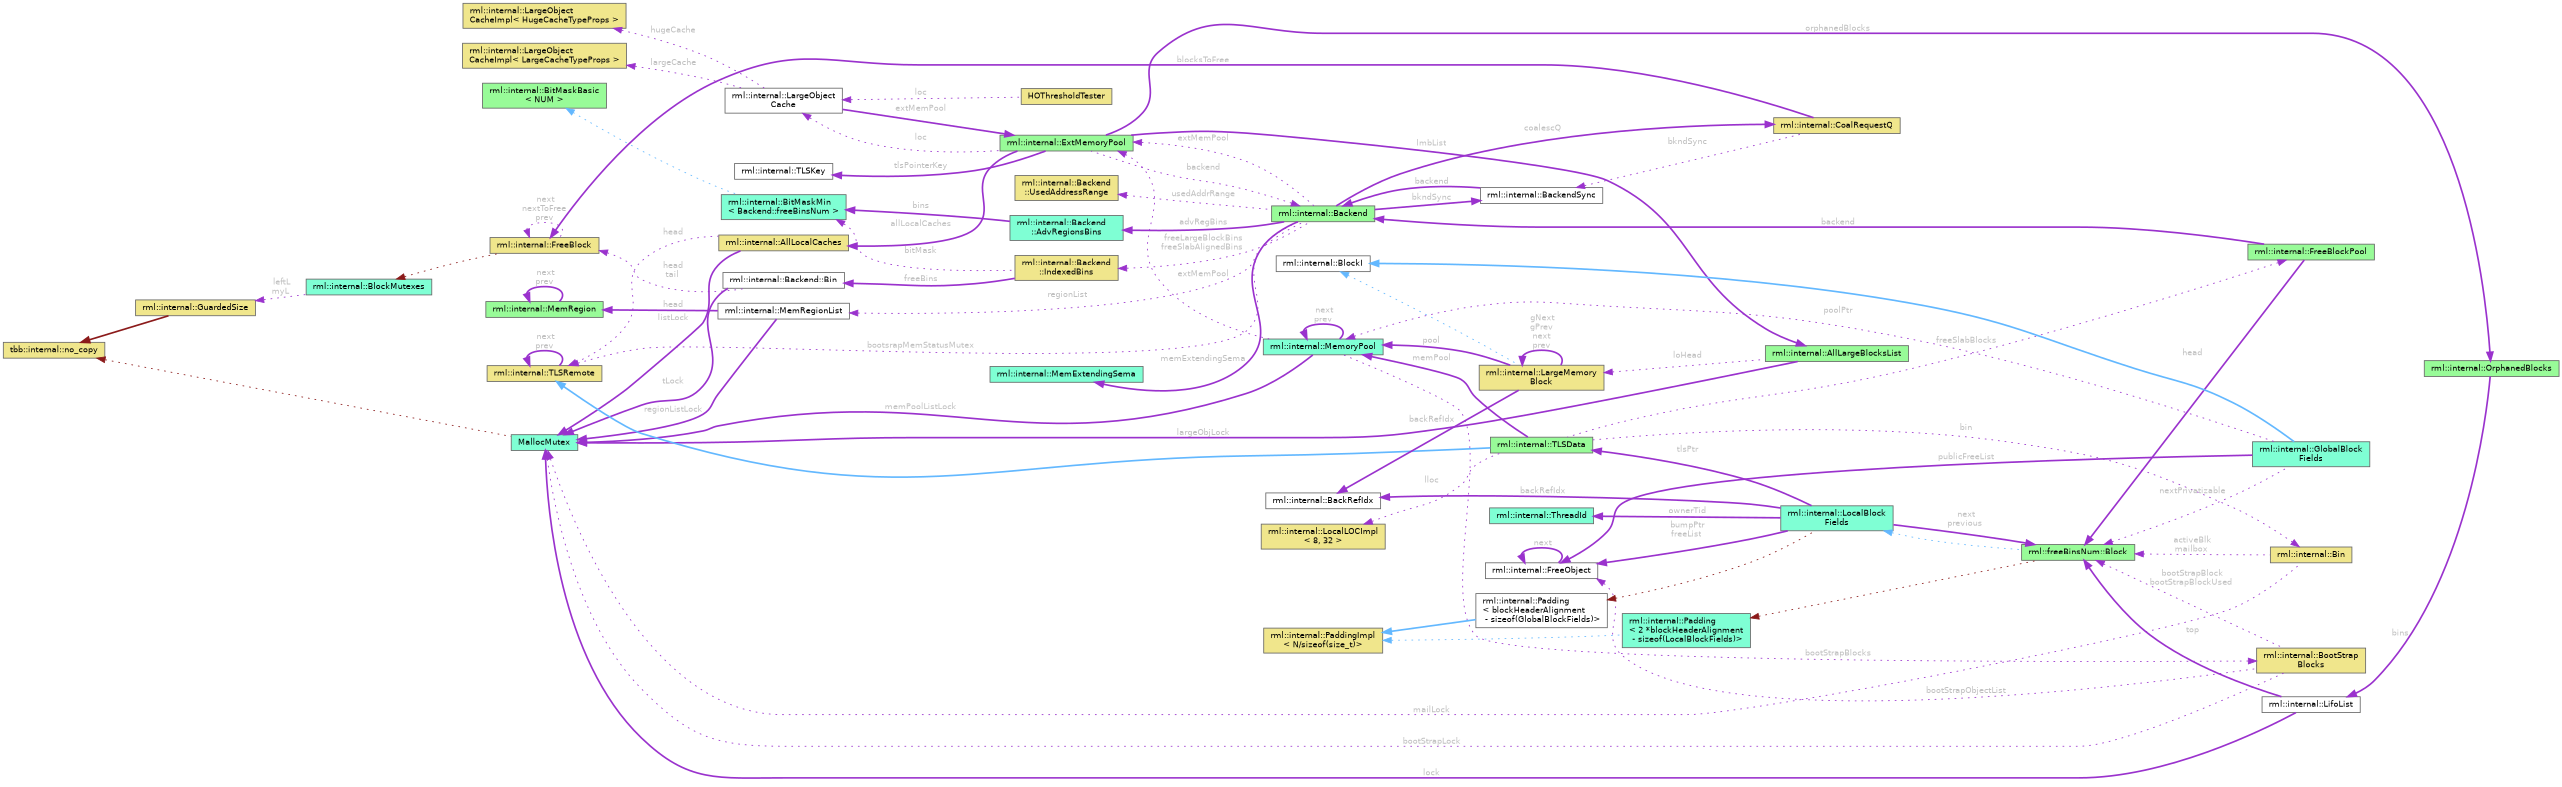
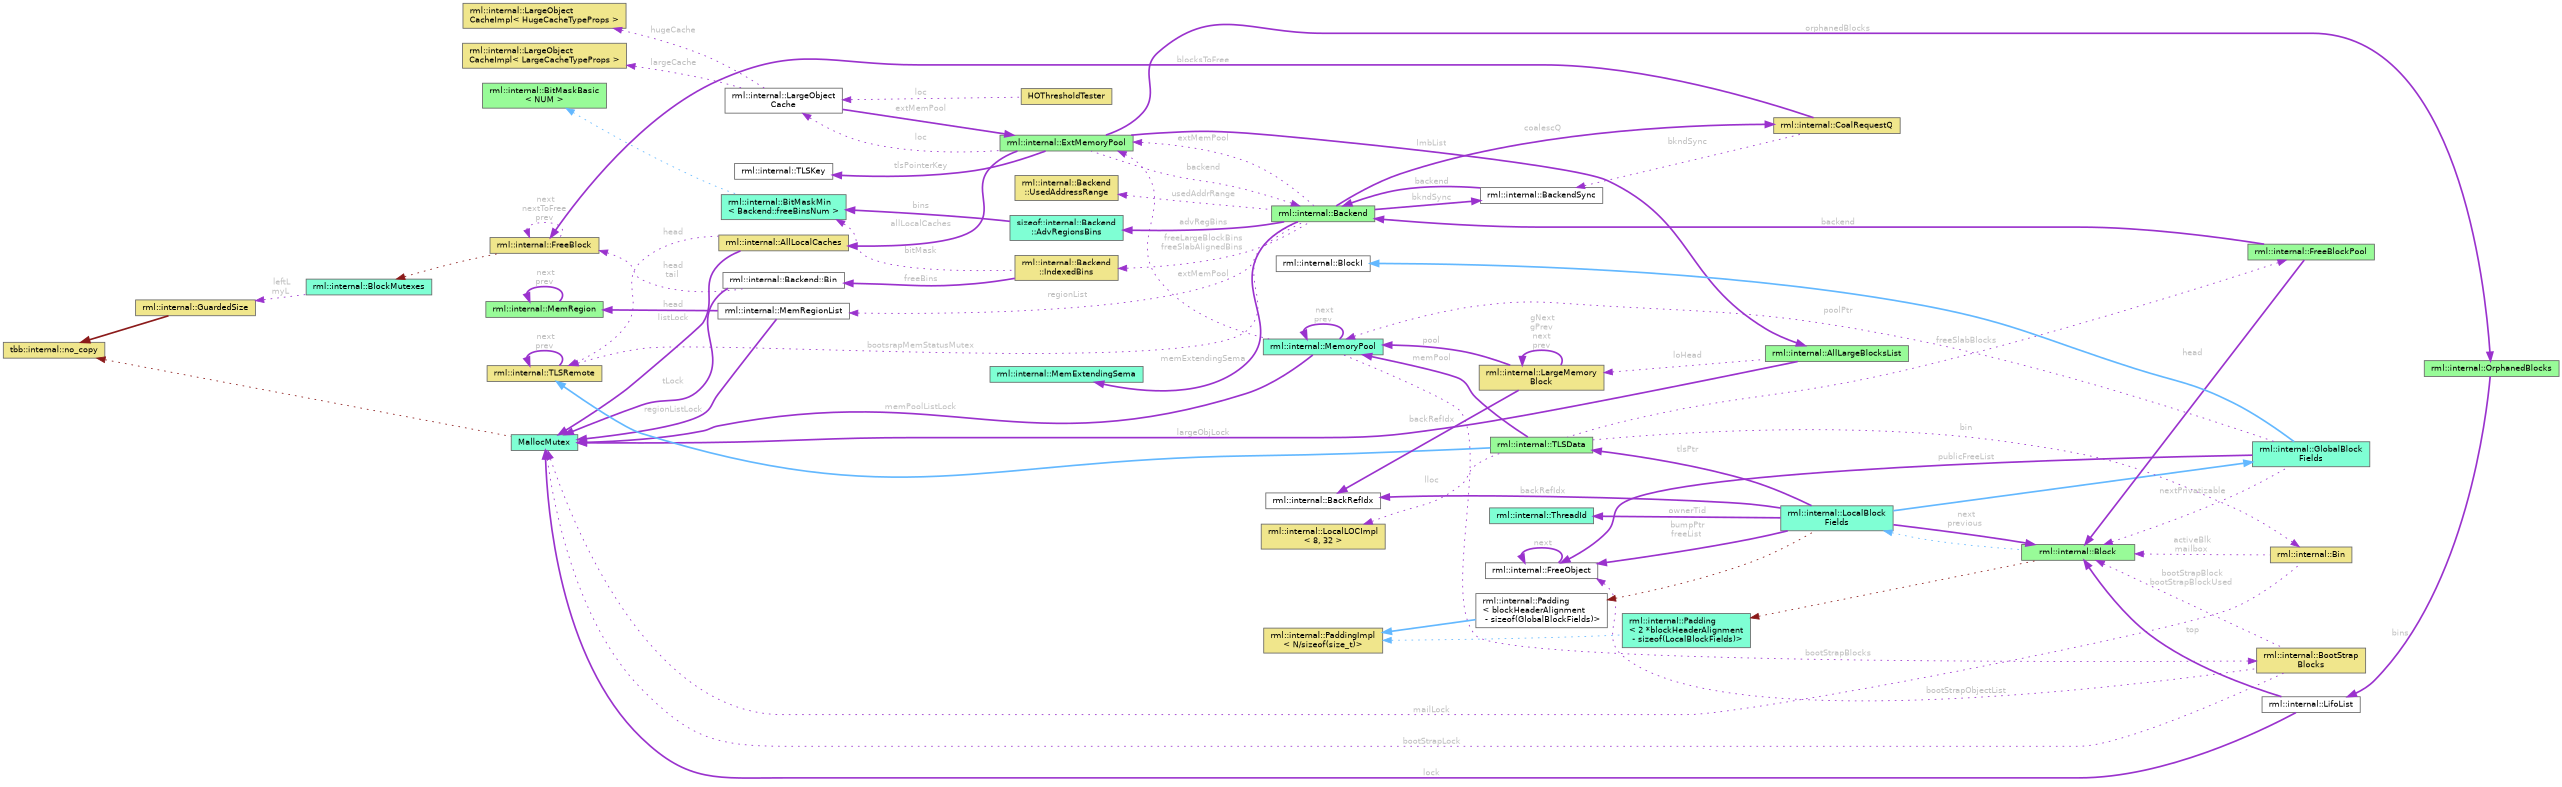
node "rml::internal::Backend ::AdvRegionsBins": label "rml::internal::Backend ::AdvRegionsBins" -> "sizeof::internal::Backend ::AdvRegionsBins"
edge "rml::internal::LargeMemory Block" -> "rml::internal::BlockI": removed
edge "rml::internal::LocalBlock Fields" -> "rml::internal::GlobalBlock Fields": added
node "rml::freeBinsNum::Block": label "rml::freeBinsNum::Block" -> "rml::internal::Block"
